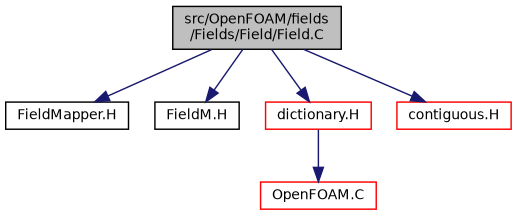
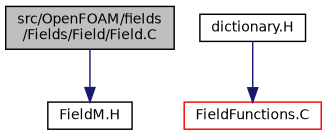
edge "src/OpenFOAM/fields /Fields/Field/Field.C" -> "dictionary.H": removed
node "FieldMapper.H": removed
node "dictionary.H": color red -> black
node "contiguous.H": removed
node "OpenFOAM.C": label "OpenFOAM.C" -> "FieldFunctions.C"
